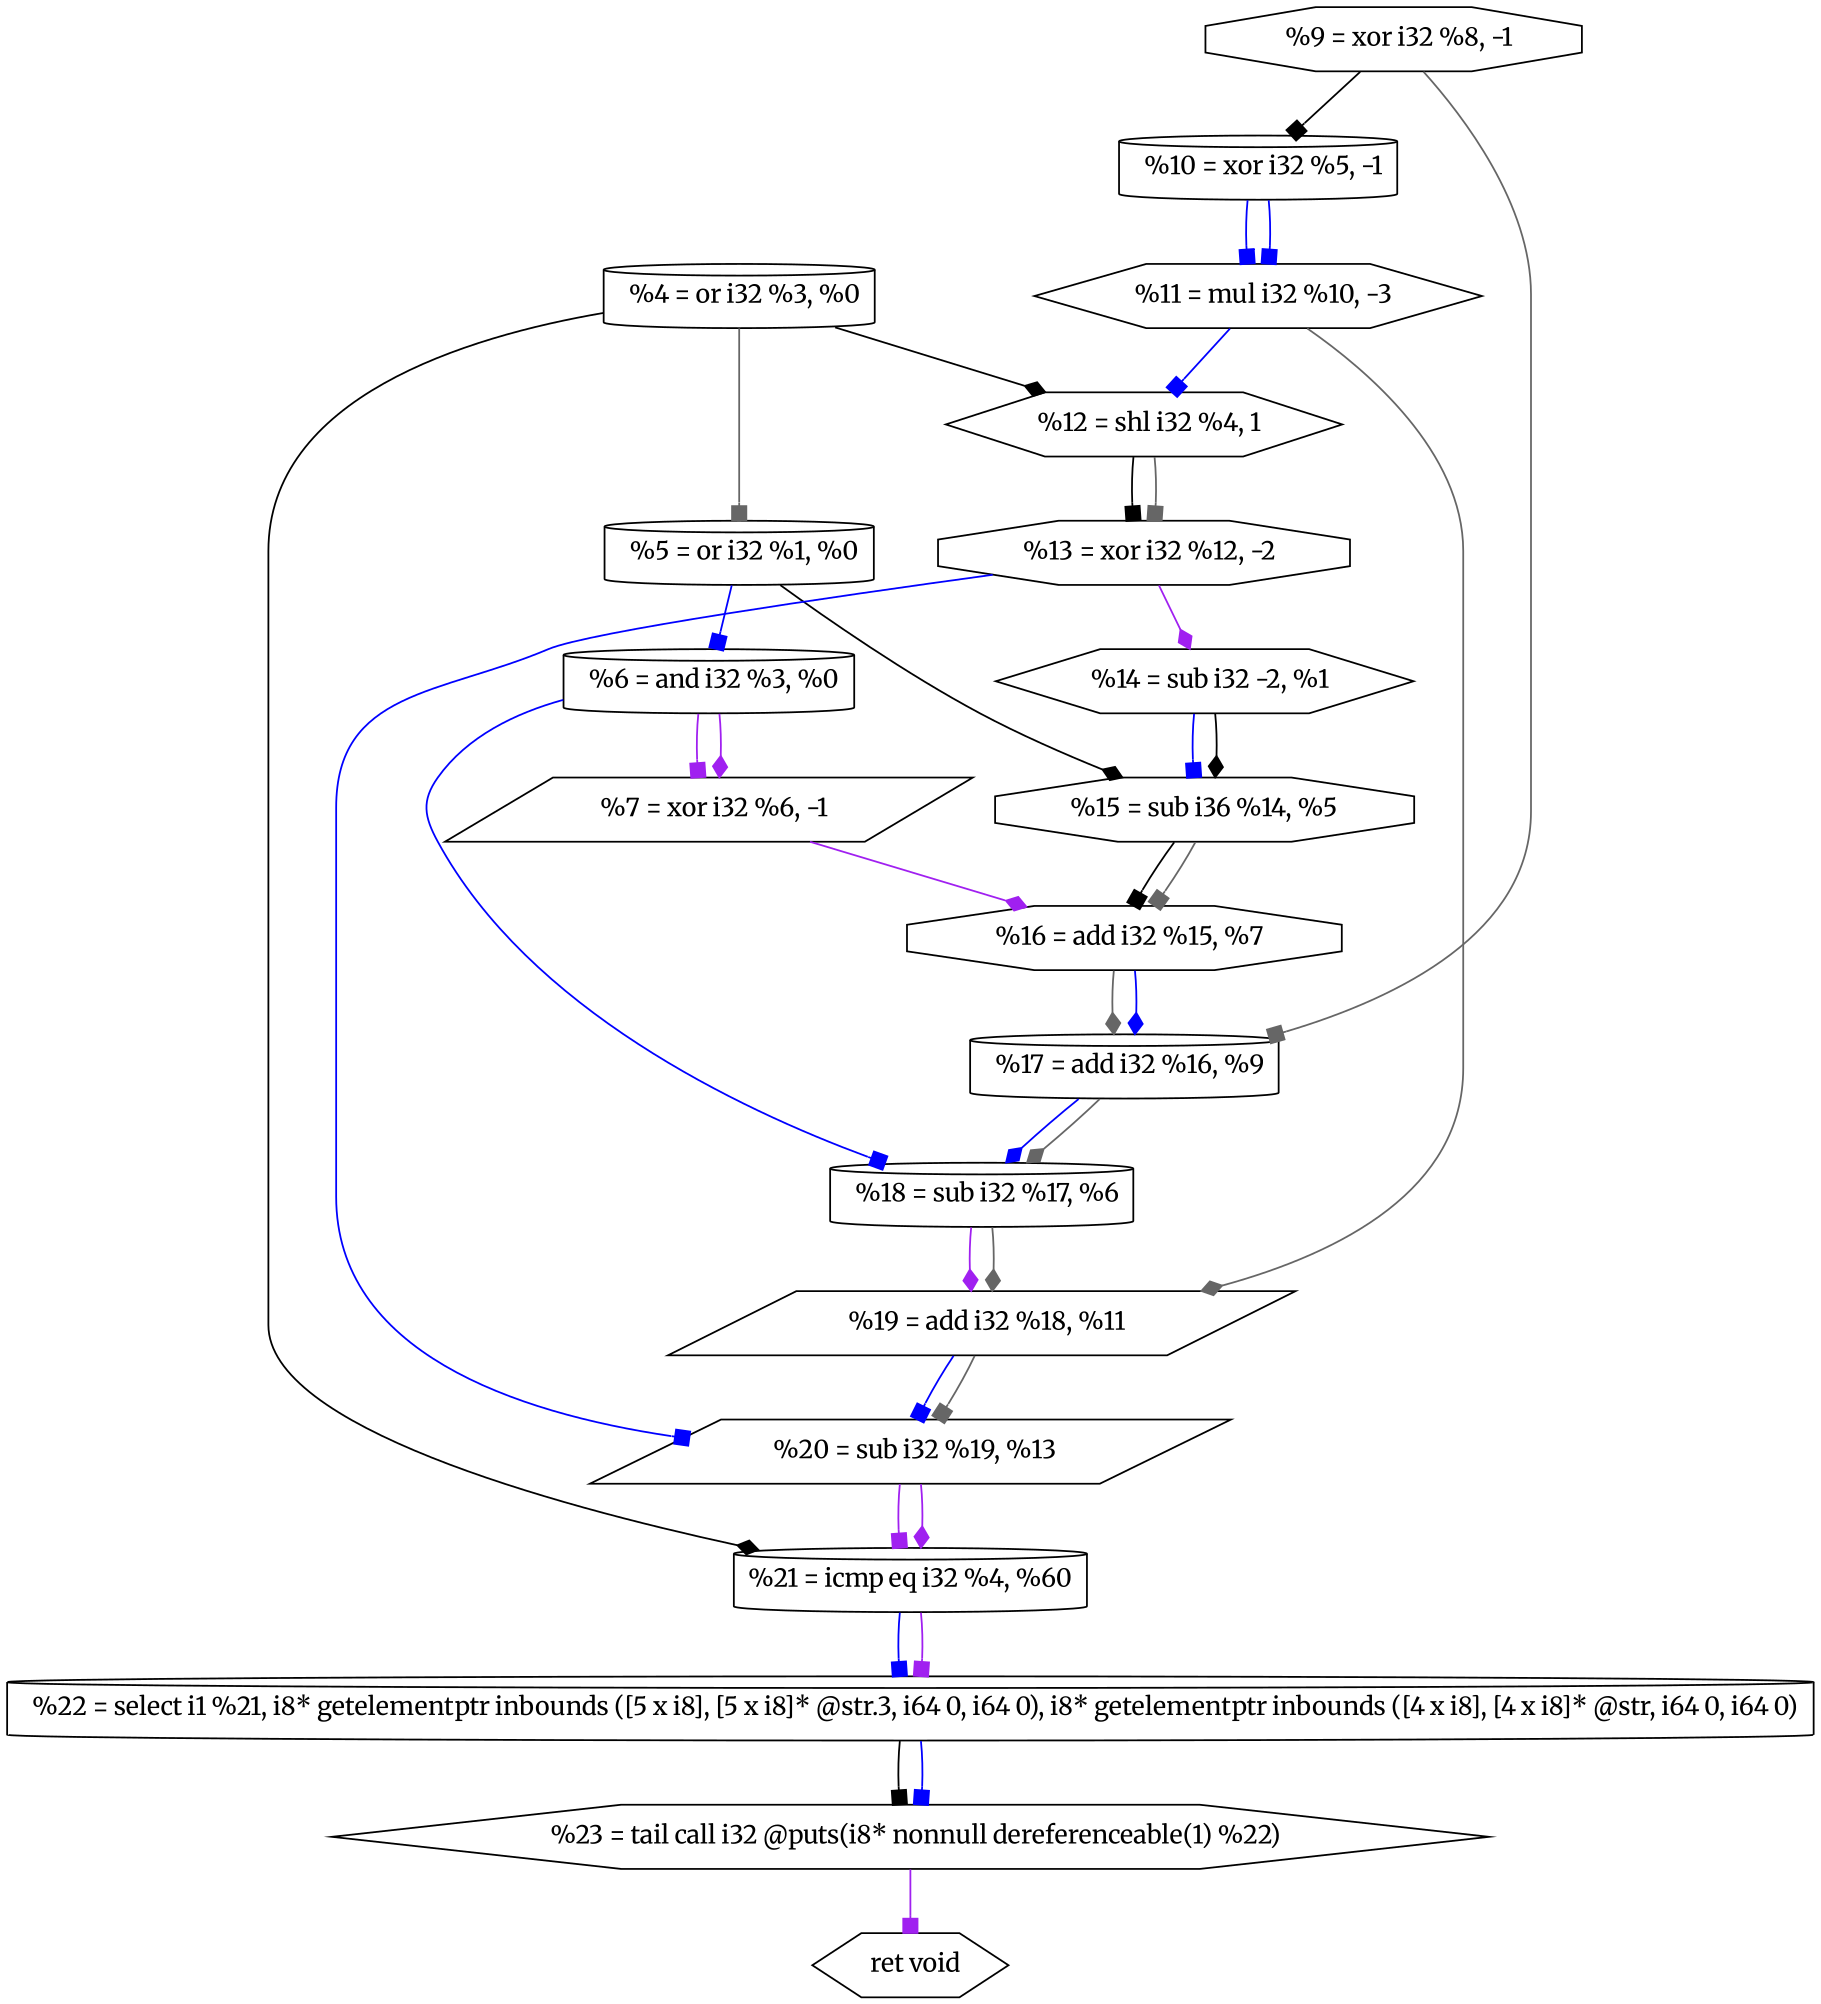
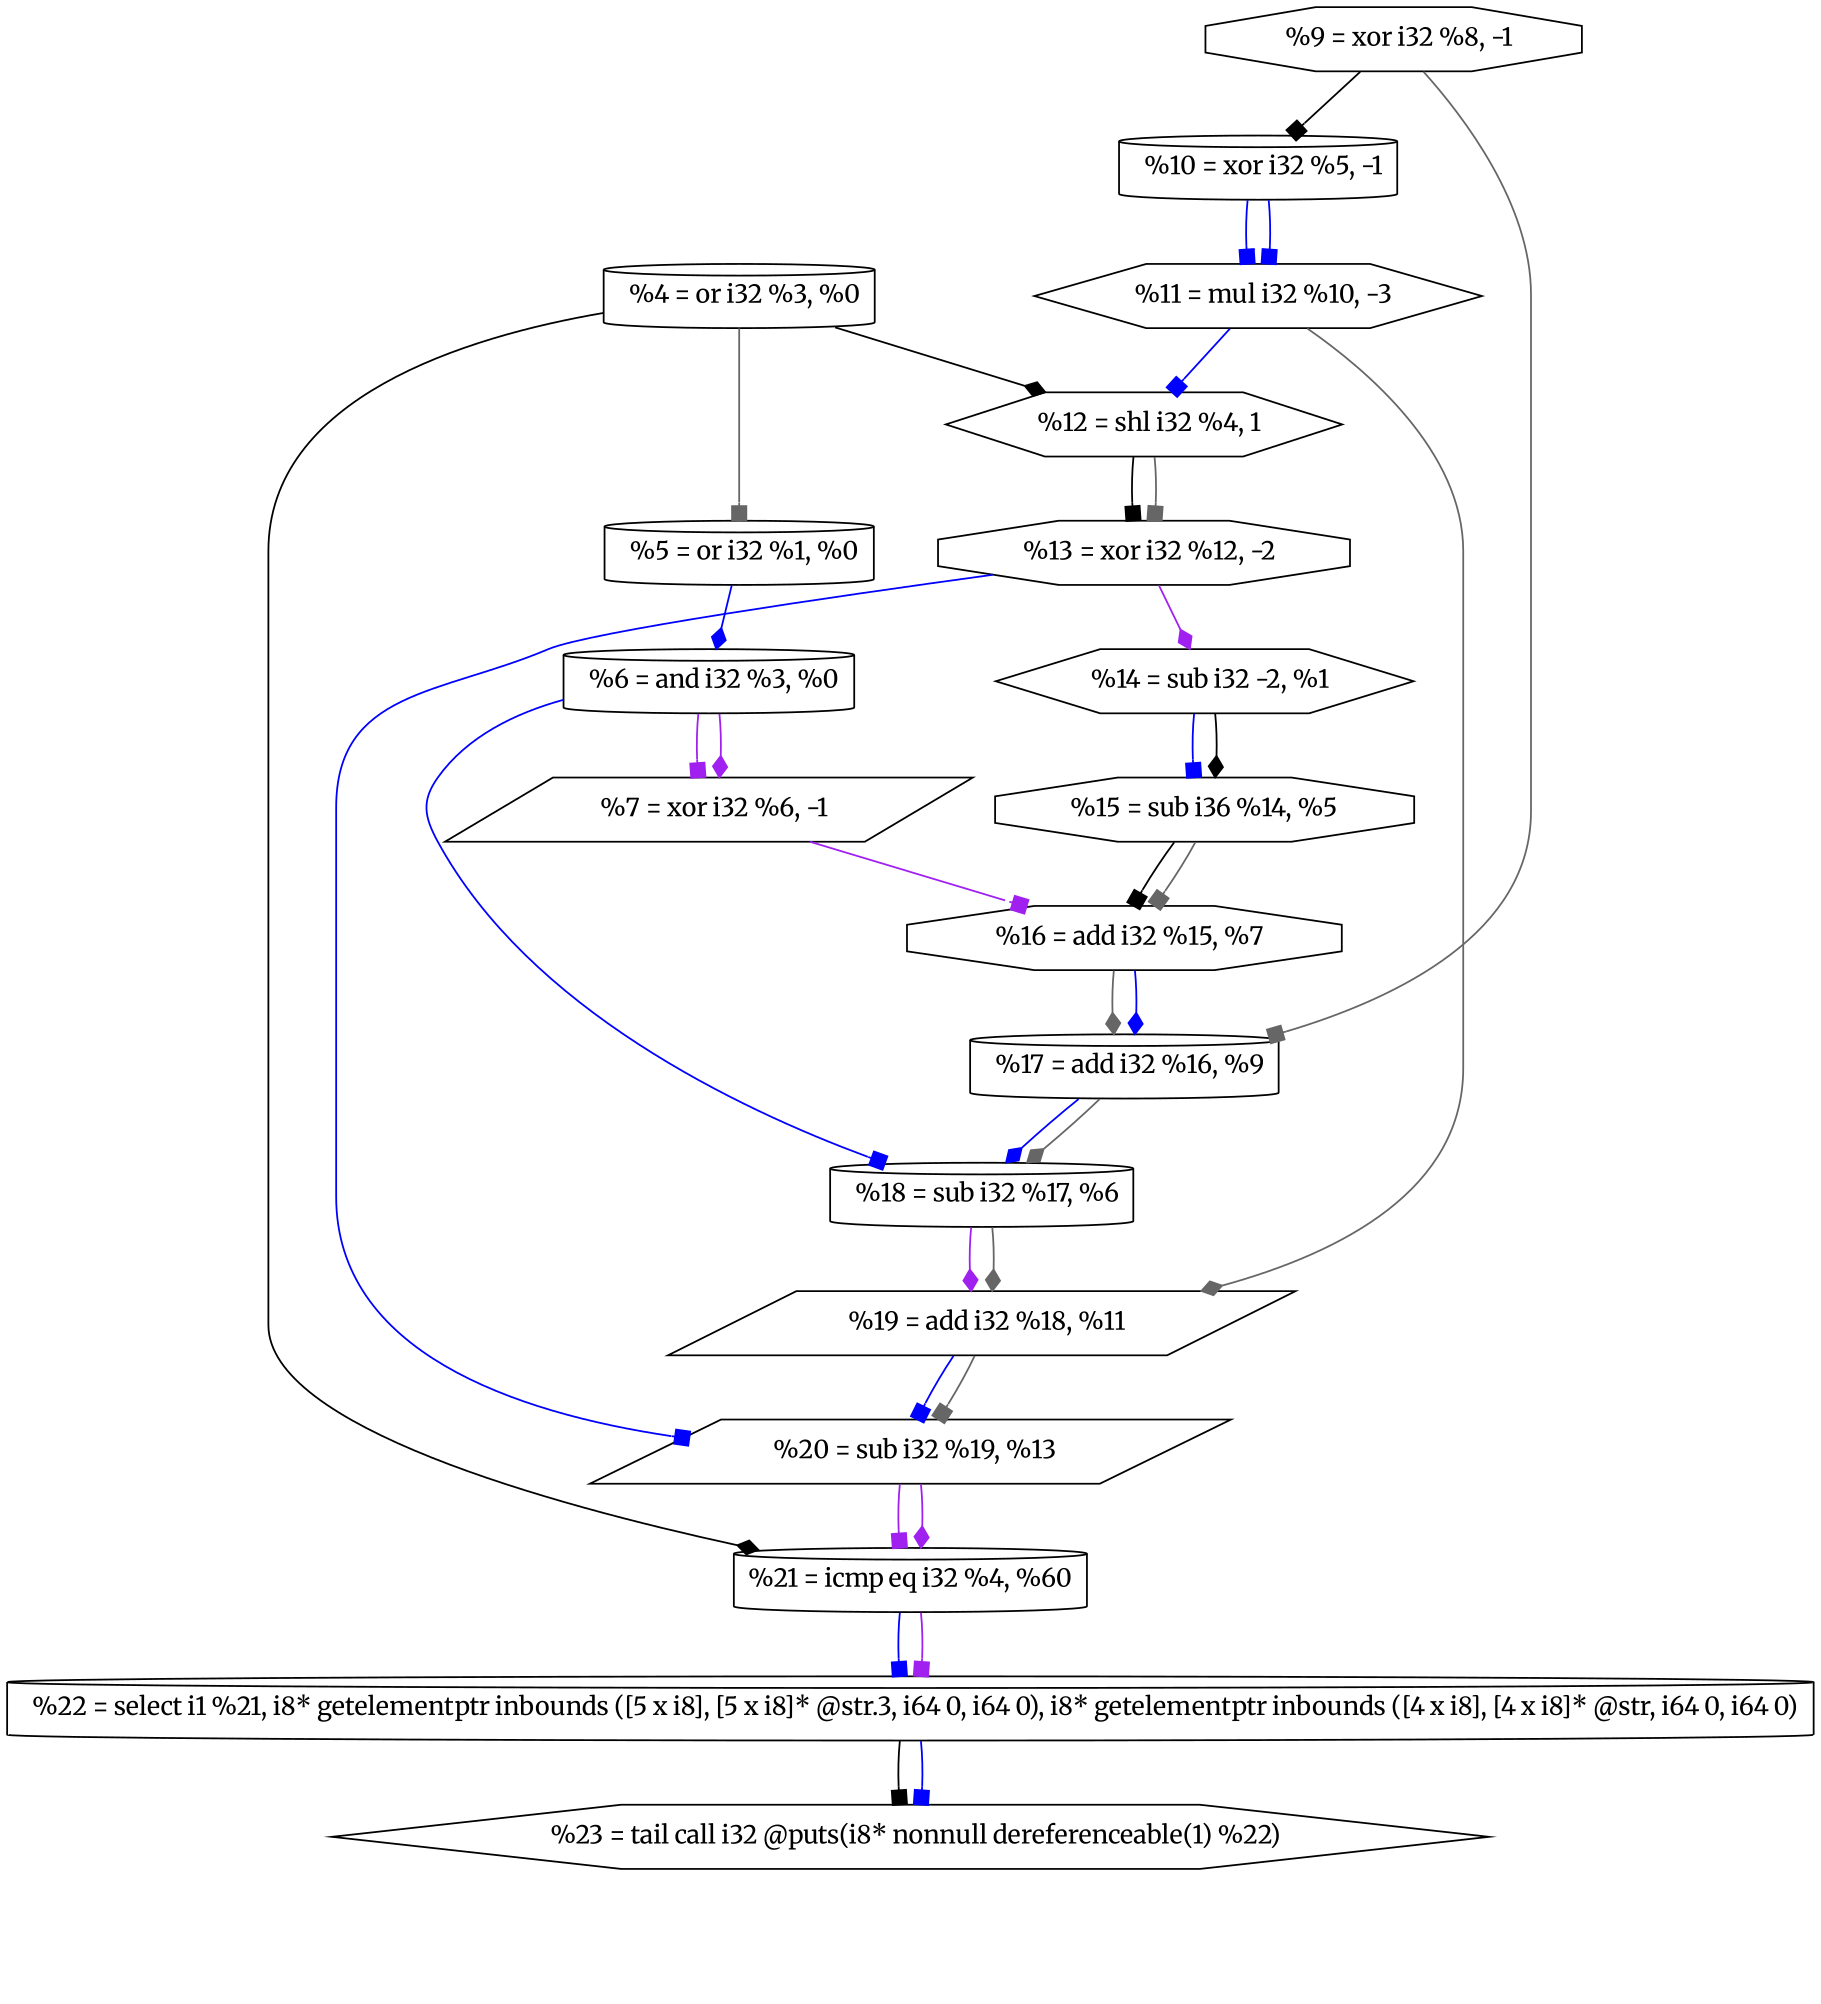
edge "%5 = or i32 %1, %0" -> "%6 = and i32 %3, %0": arrowhead box -> diamond
edge "%5 = or i32 %1, %0" -> "%15 = sub i36 %14, %5": removed
edge "%7 = xor i32 %6, -1" -> "%16 = add i32 %15, %7": arrowhead diamond -> box
node "ret void": removed
